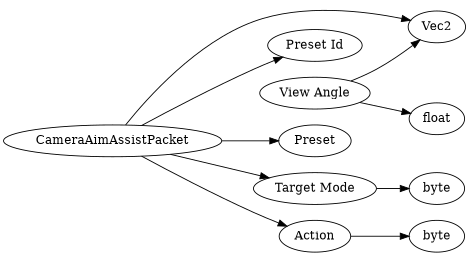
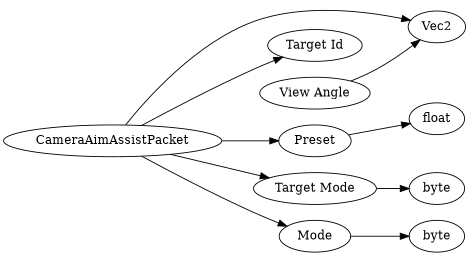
node "Preset Id": label "Preset Id" -> "Target Id"
edge "View Angle" -> "float": now "Preset" -> "float"
node "Action": label "Action" -> "Mode"
